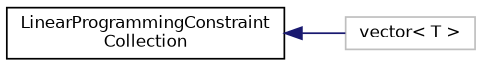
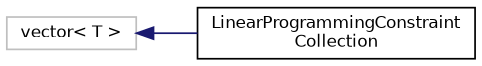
edge "vector< T >" -> "LinearProgrammingConstraint Collection": reversed
